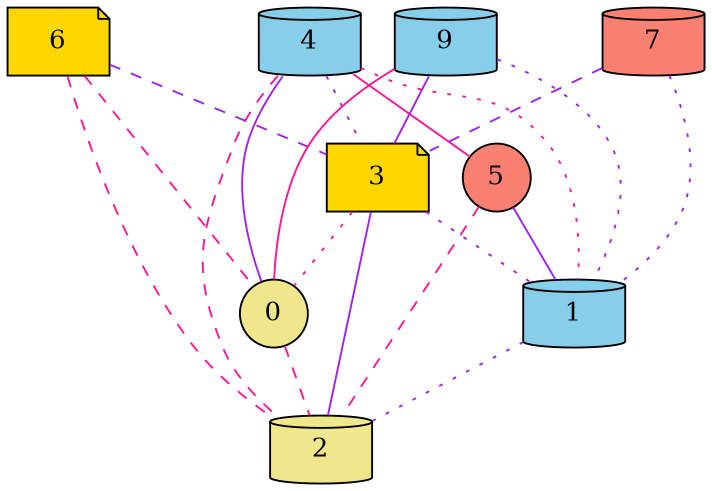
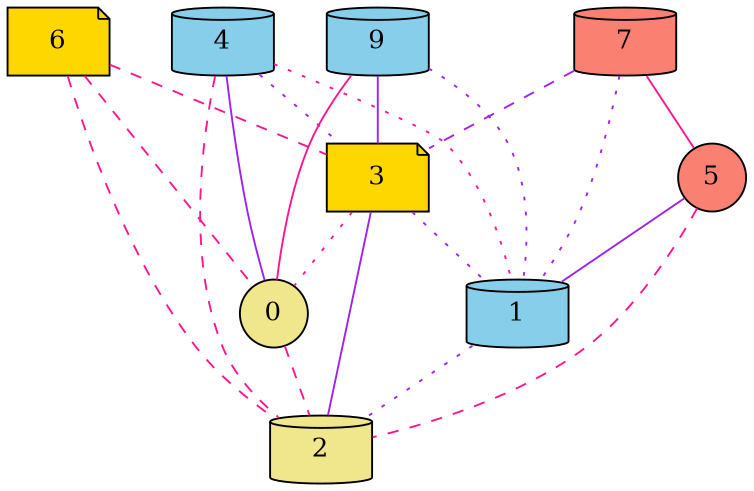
edge "6" -- "3": color purple -> deeppink
edge "4" -- "5": now "7" -- "5"
